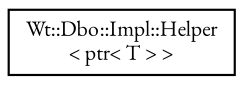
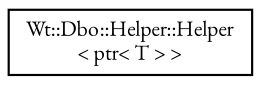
node "Wt::Dbo::Impl::Helper < ptr< T > >": label "Wt::Dbo::Impl::Helper < ptr< T > >" -> "Wt::Dbo::Helper::Helper < ptr< T > >"
